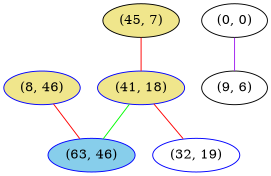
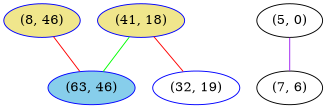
node "(45, 7)": removed
node "(0, 0)": label "(0, 0)" -> "(5, 0)"
node "(9, 6)": label "(9, 6)" -> "(7, 6)"
